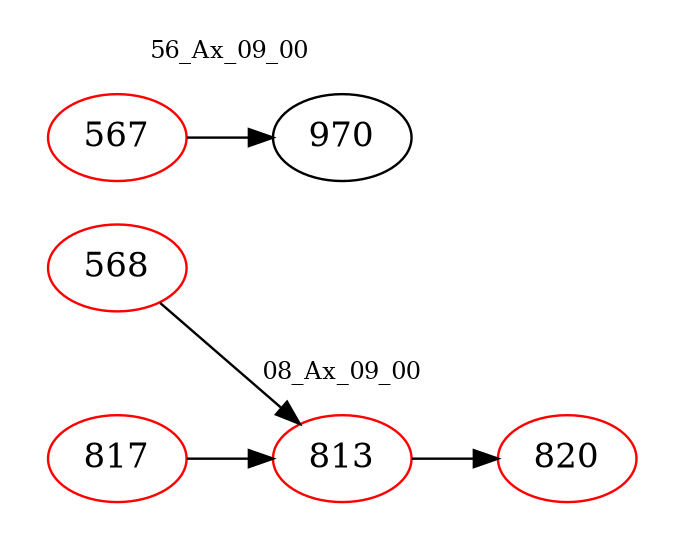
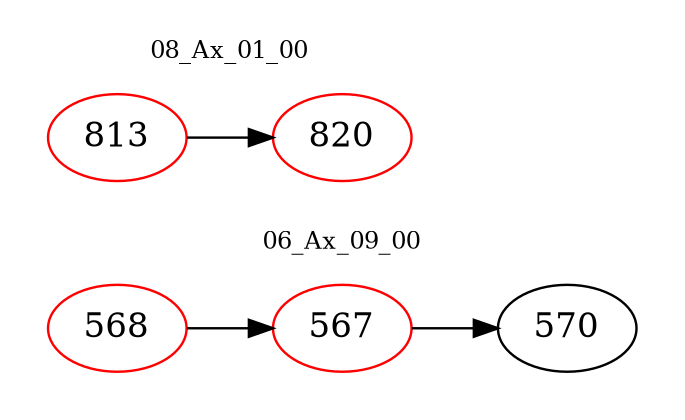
cluster "56_Ax_09_00": label "56_Ax_09_00" -> "06_Ax_09_00"
node "970": label "970" -> "570"
edge "568" -> "813": now "568" -> "567"
cluster "08_Ax_09_00": label "08_Ax_09_00" -> "08_Ax_01_00"
node "817": removed
